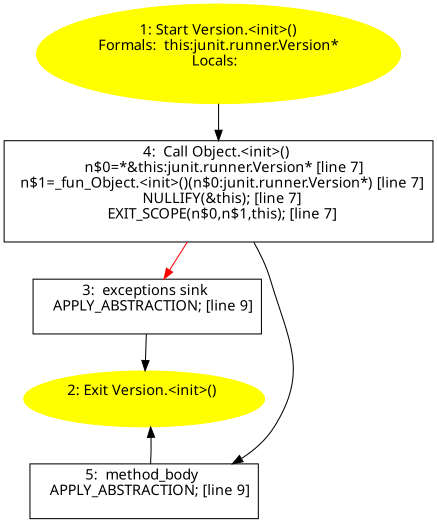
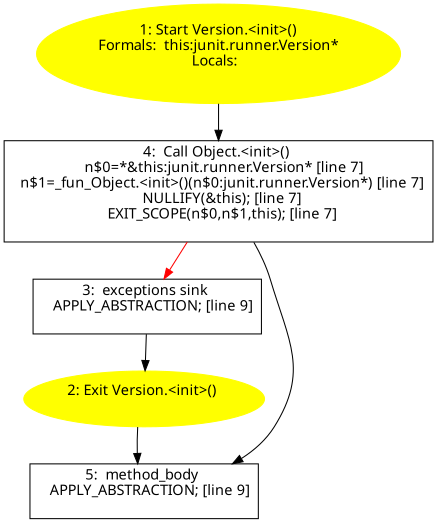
edge "5:  method_body APPLY_ABSTRACTION; [line 9]" -> "2: Exit Version.<init>()": reversed
